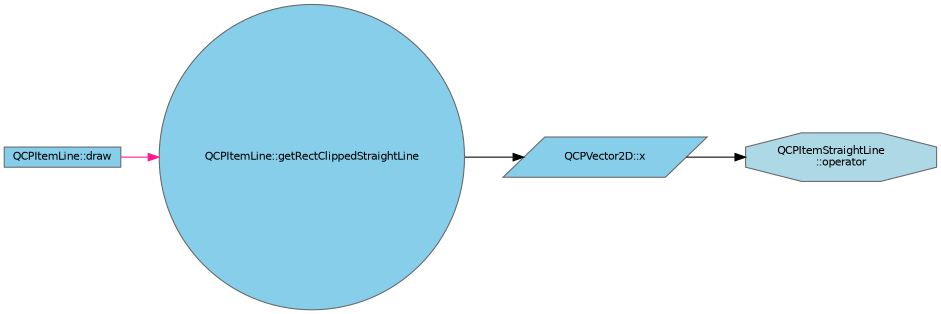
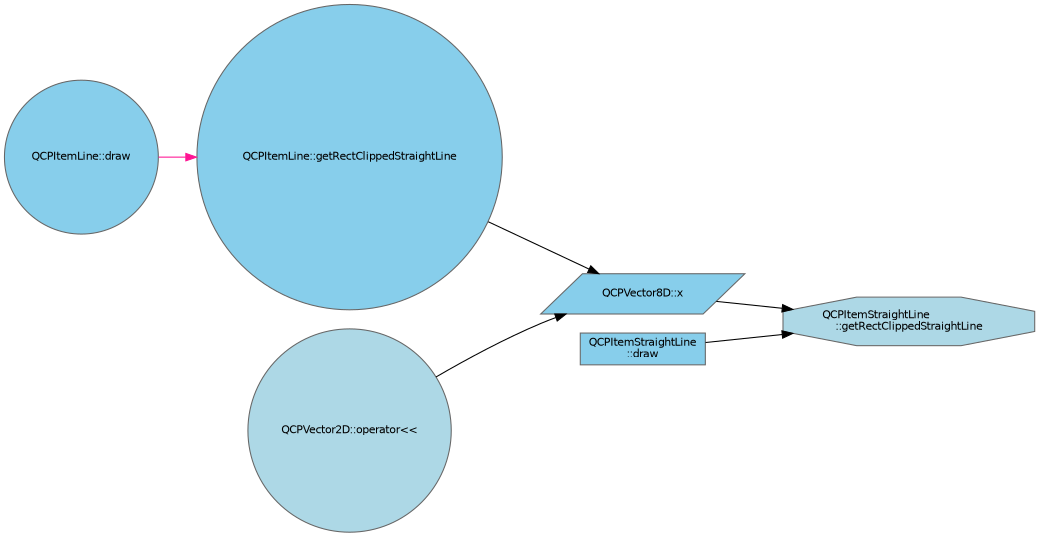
node "QCPItemLine::draw": shape box -> circle
node "QCPVector2D::x": label "QCPVector2D::x" -> "QCPVector8D::x"
node "QCPItemStraightLine ::operator": label "QCPItemStraightLine ::operator" -> "QCPItemStraightLine ::getRectClippedStraightLine"
node "QCPItemStraightLine ::draw": added
node "QCPVector2D::operator<<": added
